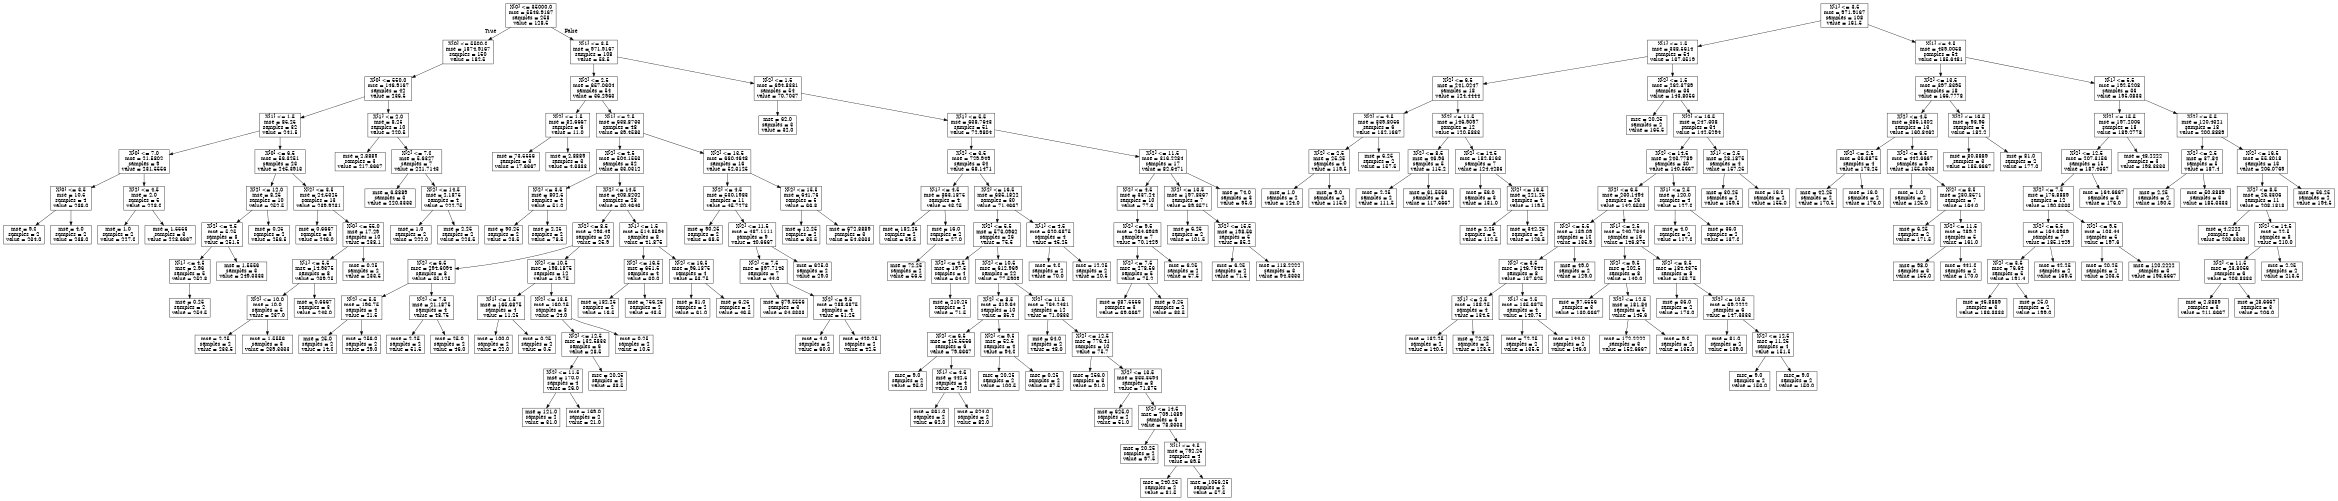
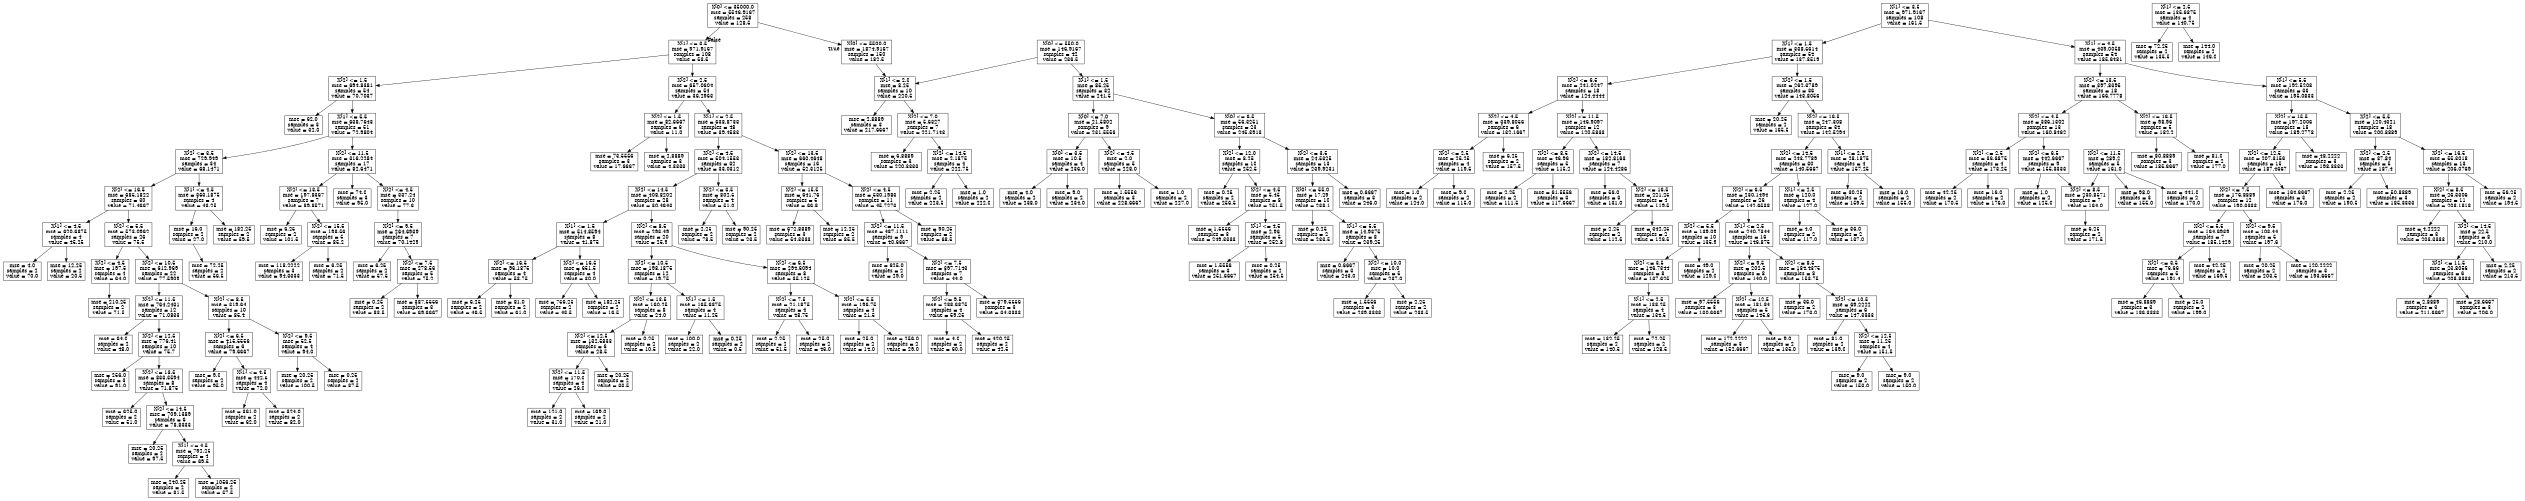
edge "X[0] <= 5500.0 mse = 1874.9167 samples = 150 value = 182.5" -> "X[0] <= 550.0 mse = 146.9167 samples = 42 value = 236.5": now "X[0] <= 5500.0 mse = 1874.9167 samples = 150 value = 182.5" -> "X[1] <= 2.0 mse = 8.25 samples = 10 value = 220.5"
edge "X[2] <= 8.5 mse = 230.8571 samples = 7 value = 164.0" -> "X[2] <= 11.5 mse = 289.2 samples = 5 value = 161.0": reversed
node "X[2] <= 4.5 mse = 5.25 samples = 8 value = 251.5": label "X[2] <= 4.5 mse = 5.25 samples = 8 value = 251.5" -> "X[2] <= 4.5 mse = 5.45 samples = 8 value = 251.5"
node "mse = 1.5556 samples = 3 value = 251.6667": added
node "X[2] <= 3.5 mse = 76.64 samples = 5 value = 191.4": label "X[2] <= 3.5 mse = 76.64 samples = 5 value = 191.4" -> "X[2] <= 3.5 mse = 76.66 samples = 5 value = 191.4"
edge "X[2] <= 3.5 mse = 146.7344 samples = 8 value = 137.625" -> "X[1] <= 2.5 mse = 135.6875 samples = 4 value = 140.75": removed
node "X[2] <= 9.5 mse = 288.6875 samples = 4 value = 51.25": label "X[2] <= 9.5 mse = 288.6875 samples = 4 value = 51.25" -> "X[2] <= 9.5 mse = 288.6875 samples = 4 value = 59.25"
